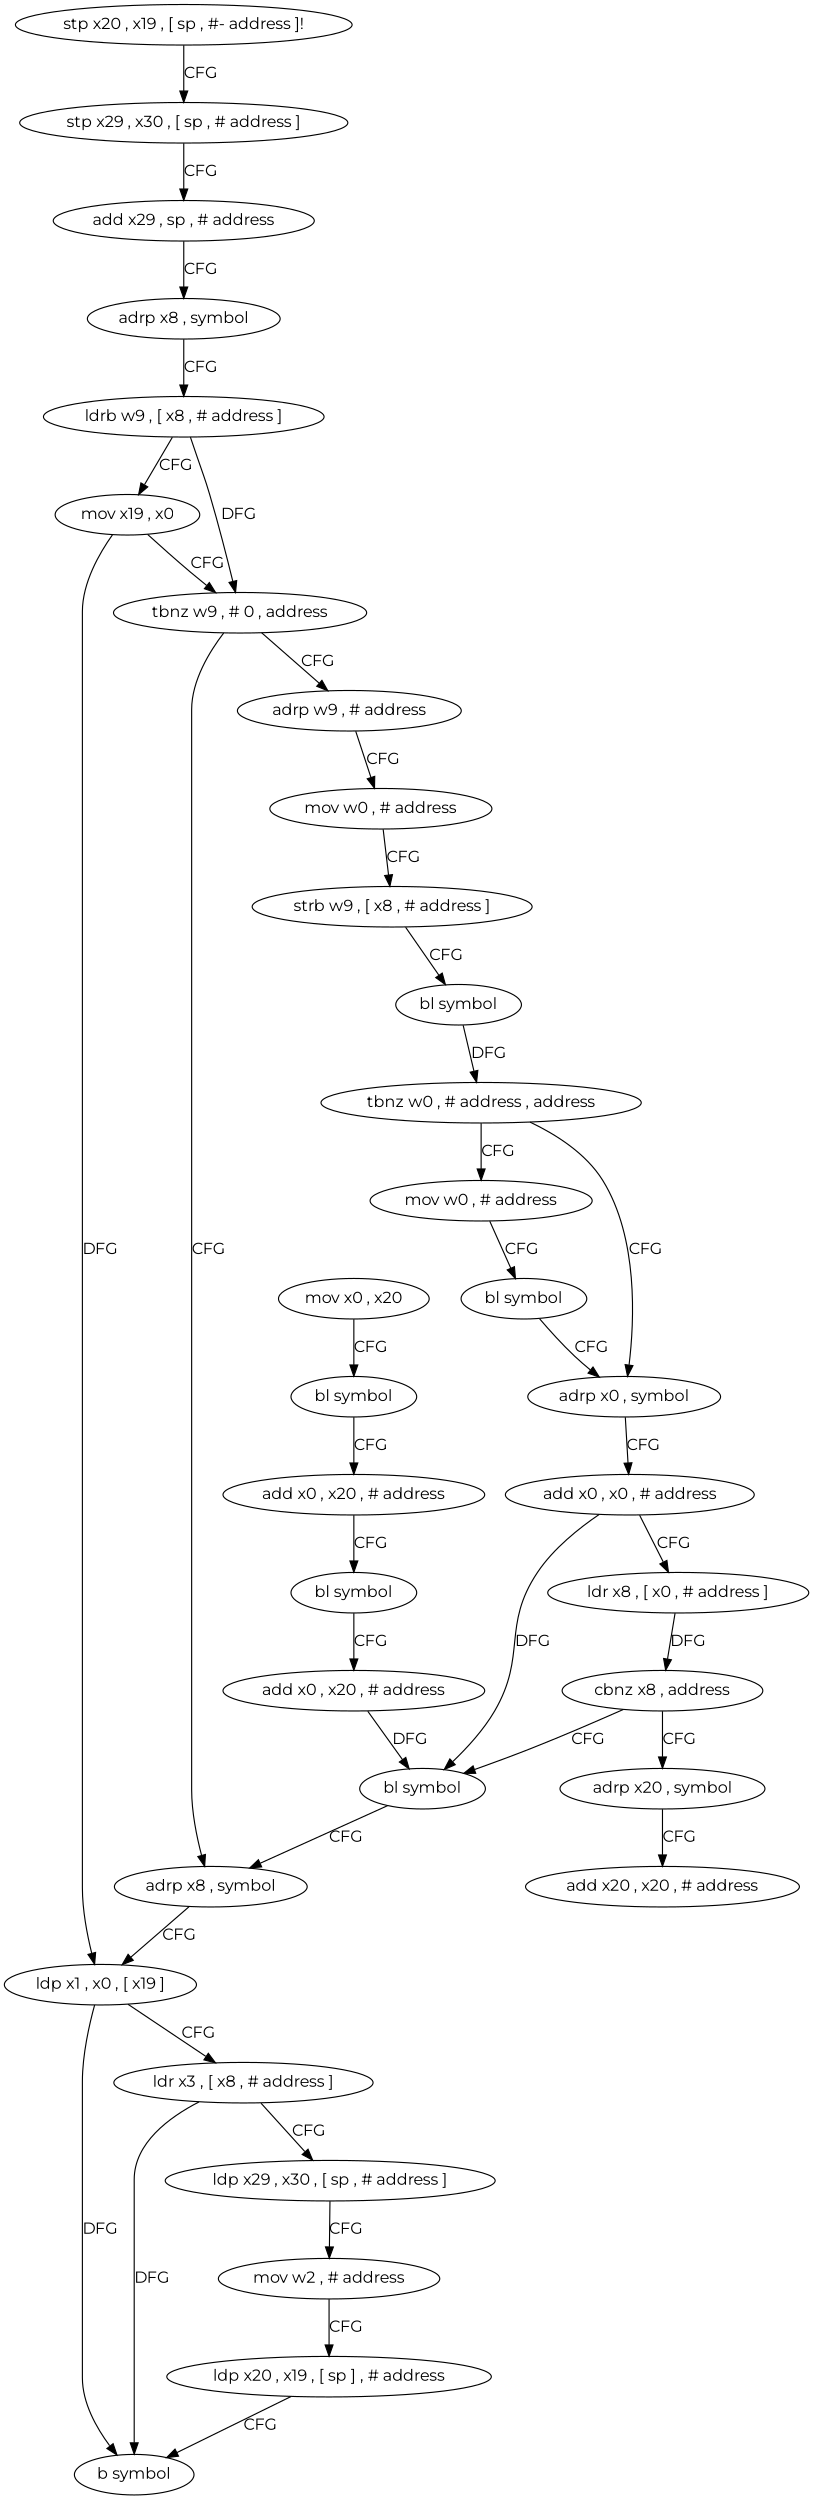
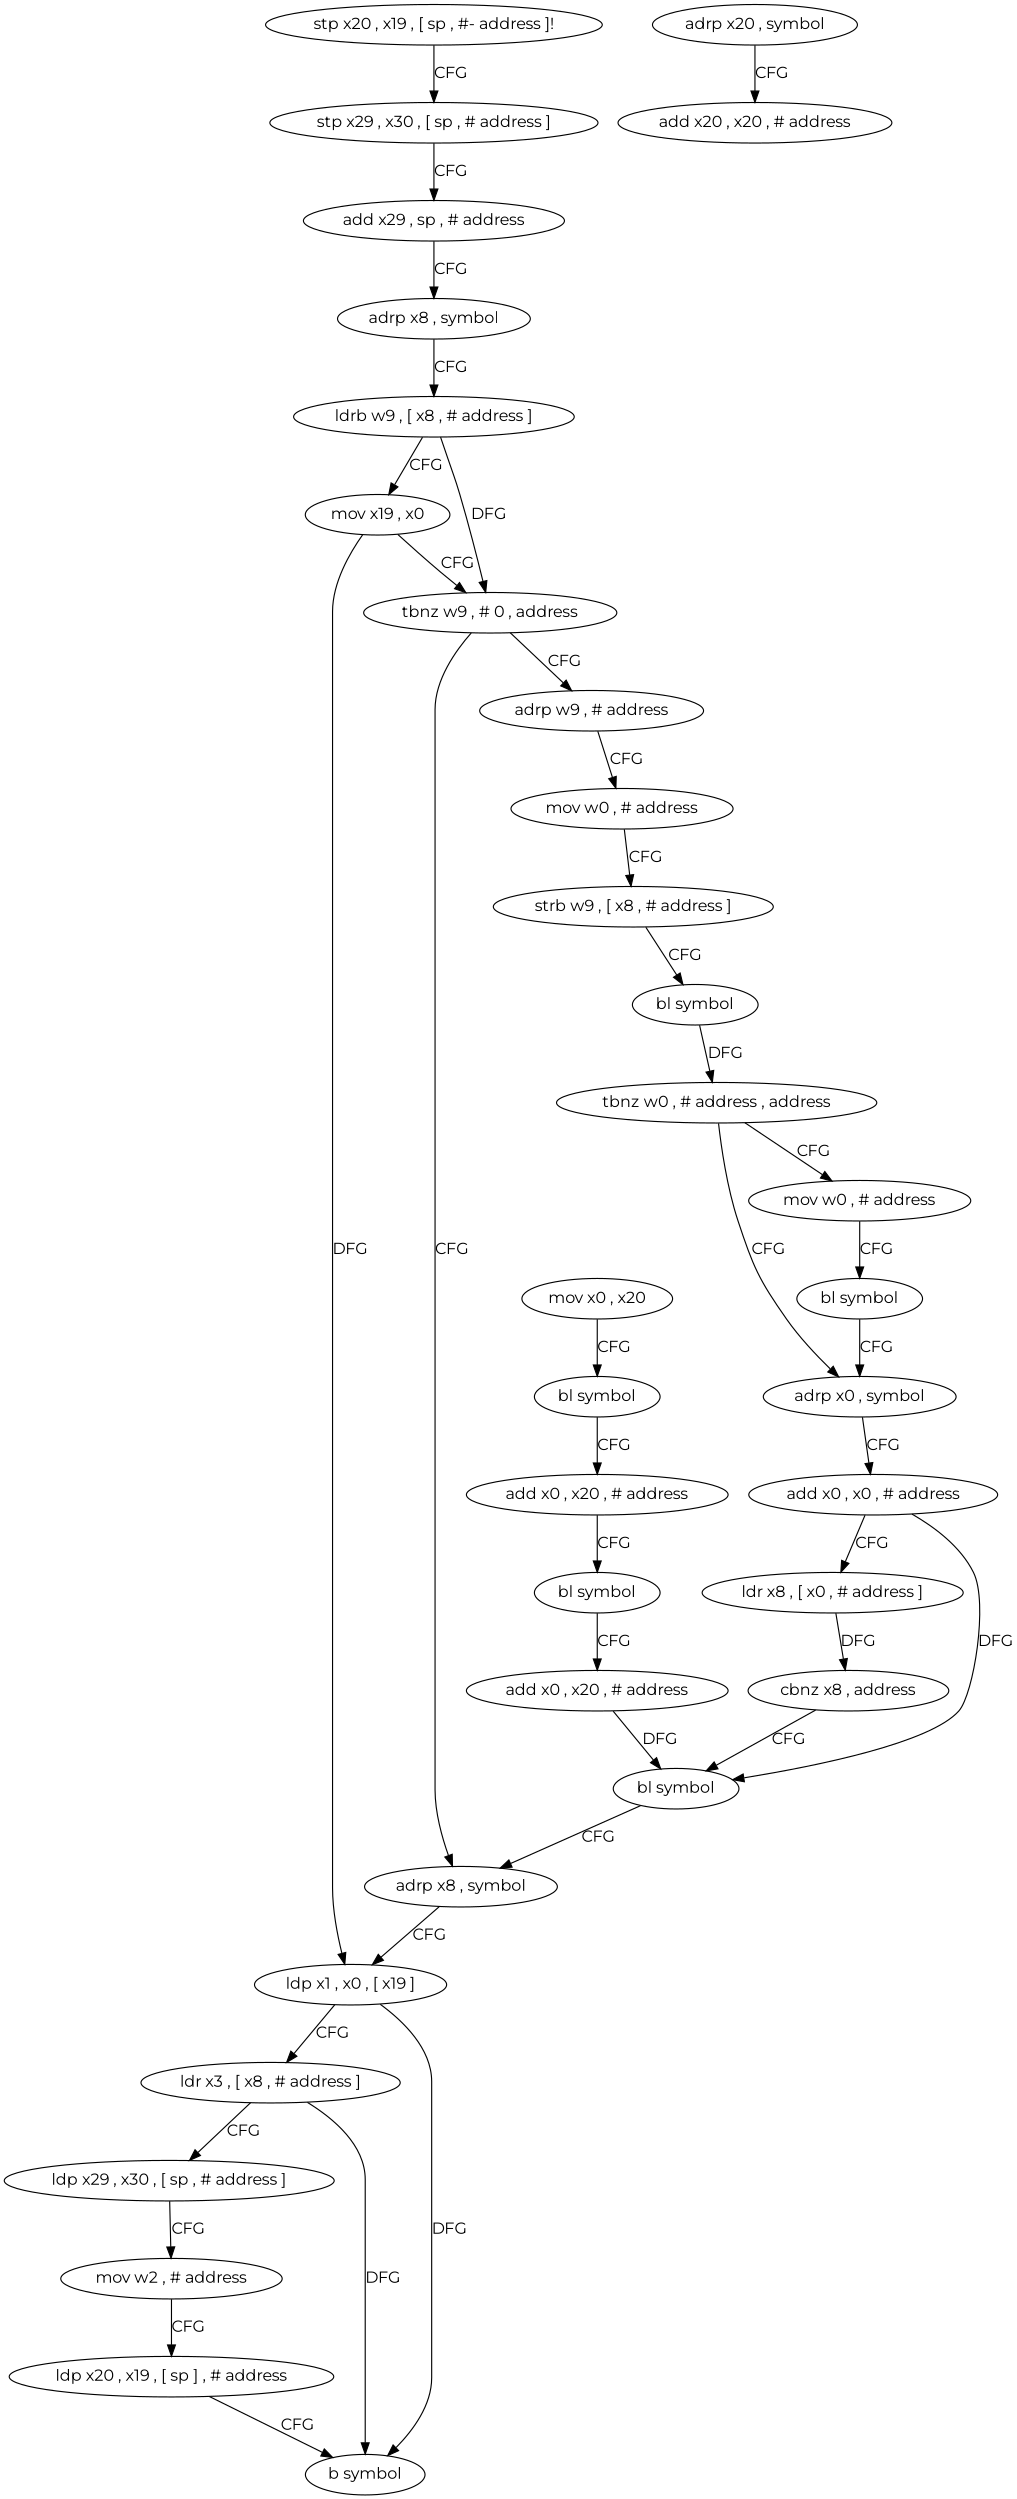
edge "cbnz x8 , address" -> "adrp x20 , symbol": removed, label "CFG"
